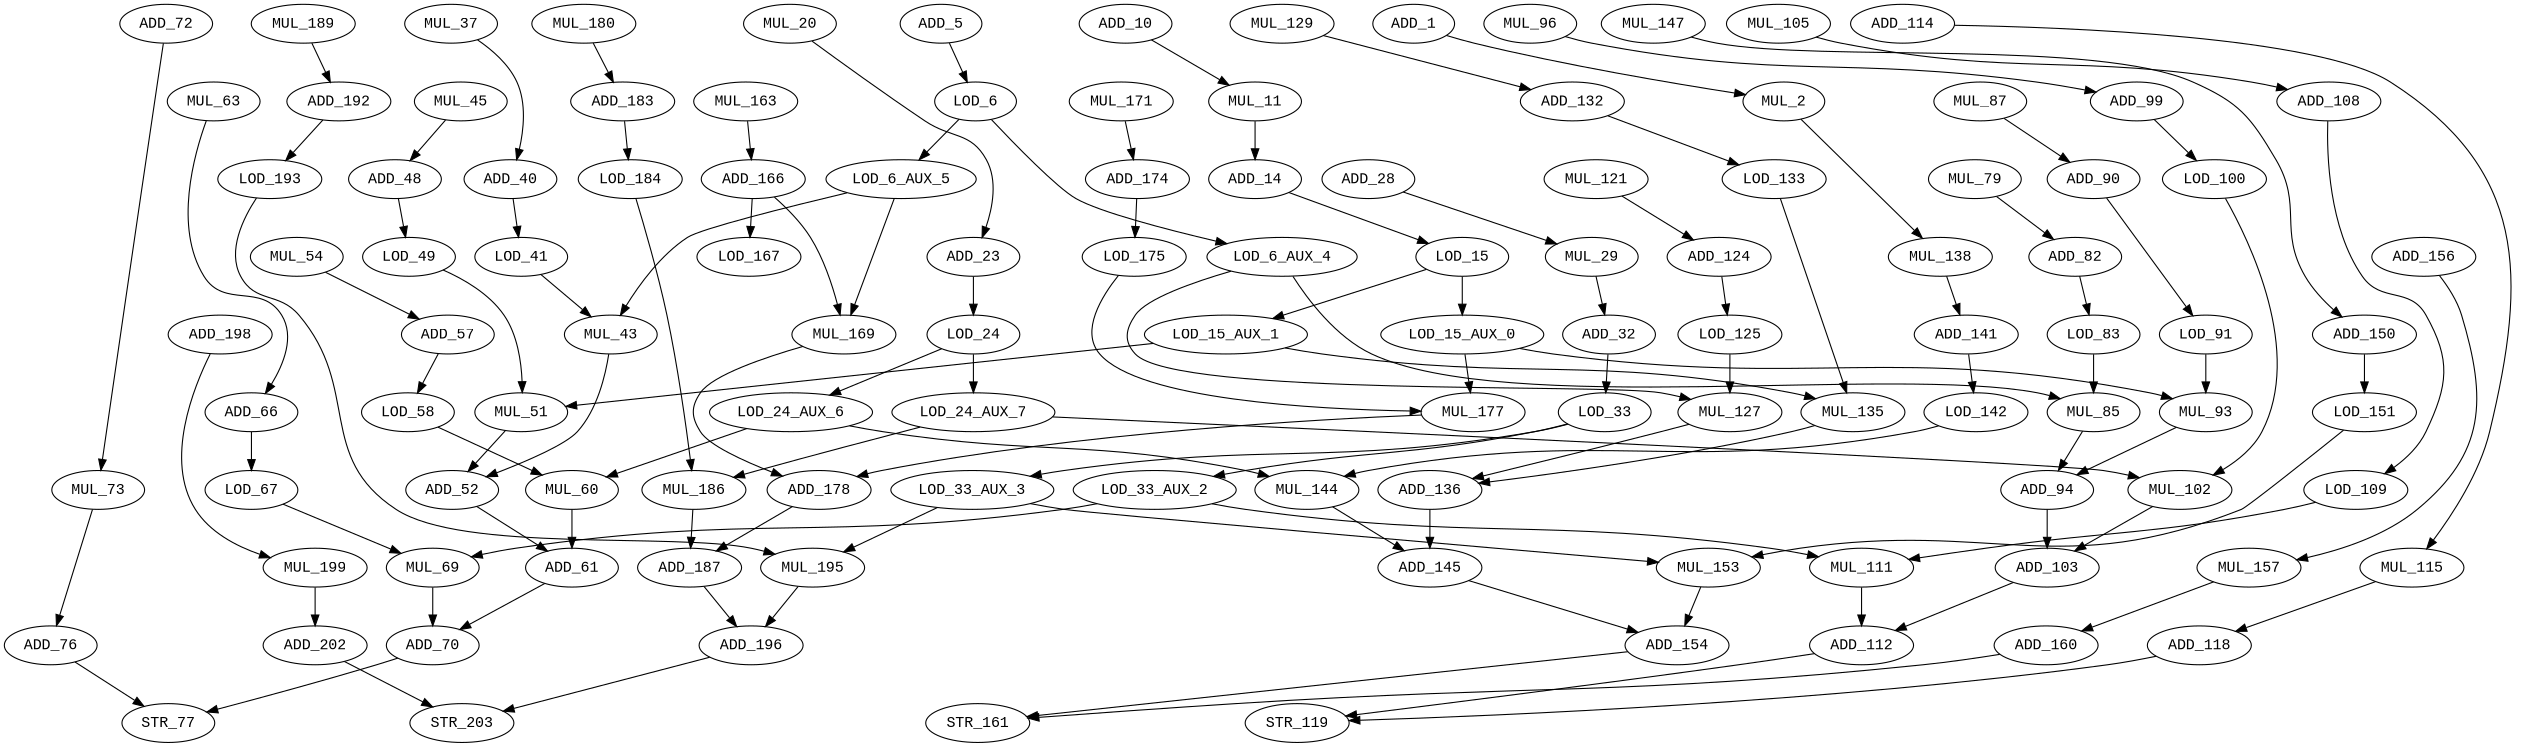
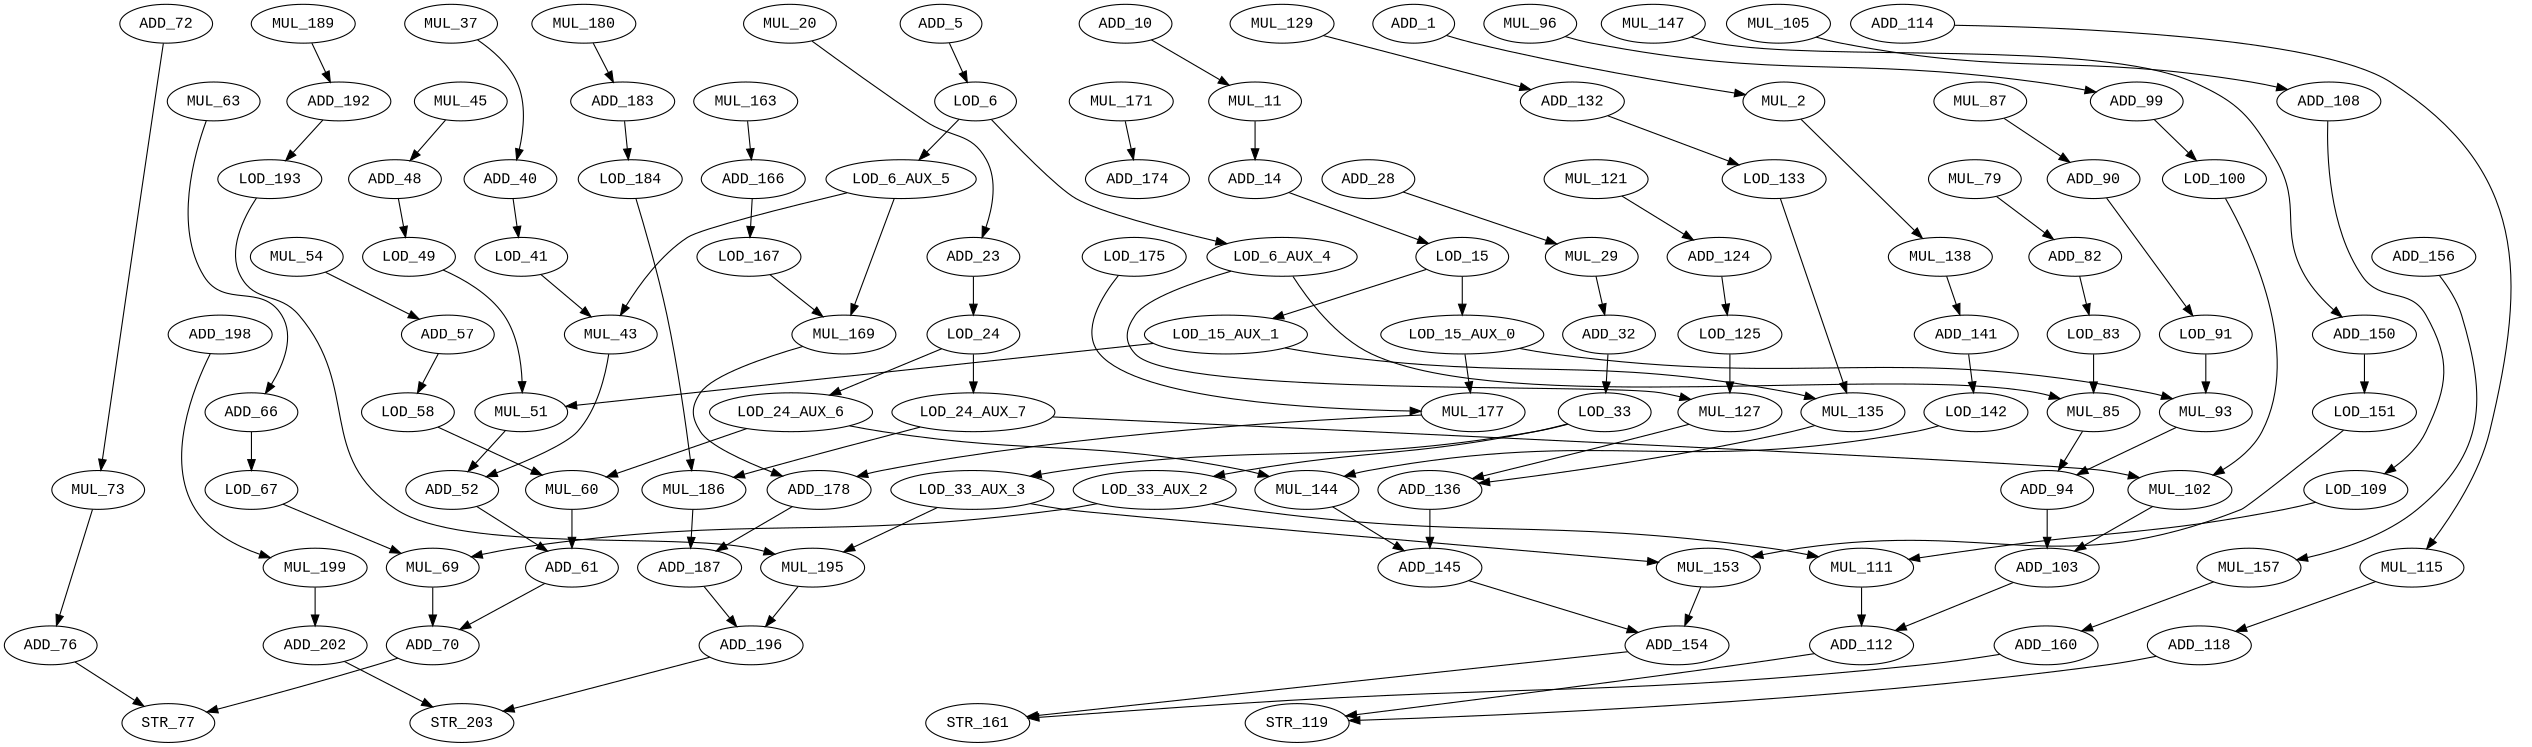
edge "ADD_174" -> "LOD_175": removed
edge "ADD_166" -> "MUL_169": now "LOD_167" -> "MUL_169"
